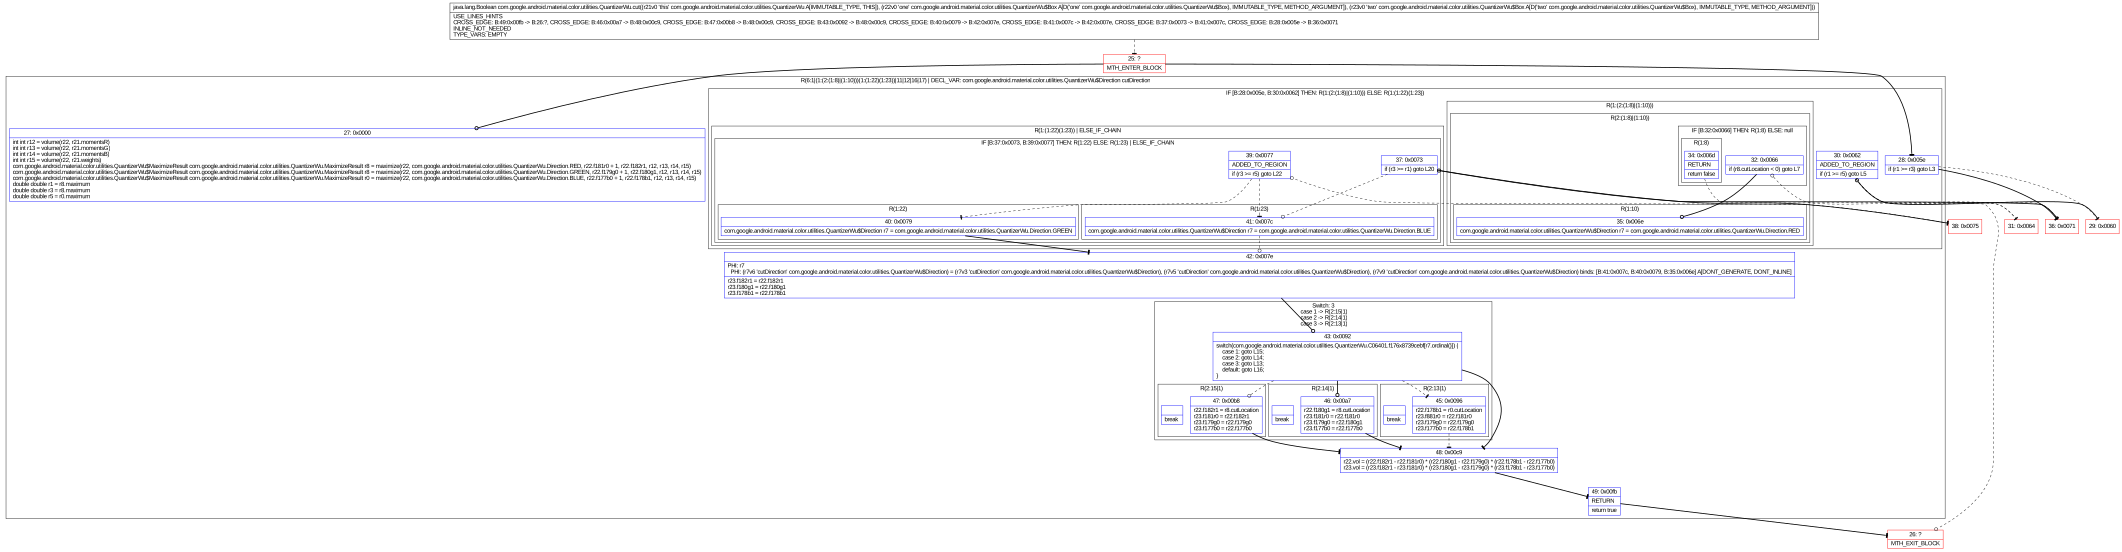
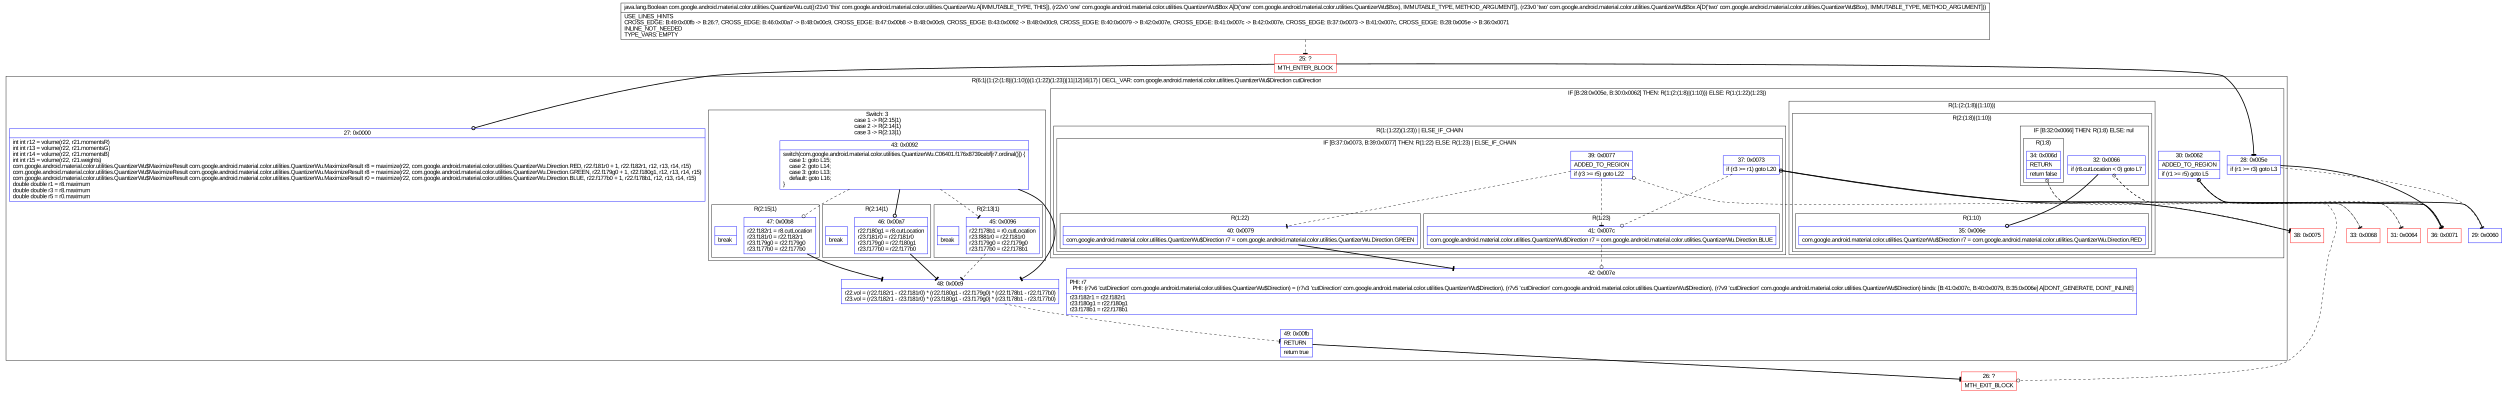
node "29: 0x0060": color red -> blue
node "33: 0x0068": added
edge "42: 0x007e" -> "43: 0x0092": removed
edge "48: 0x00c9" -> "49: 0x00fb": style bold -> dashed
